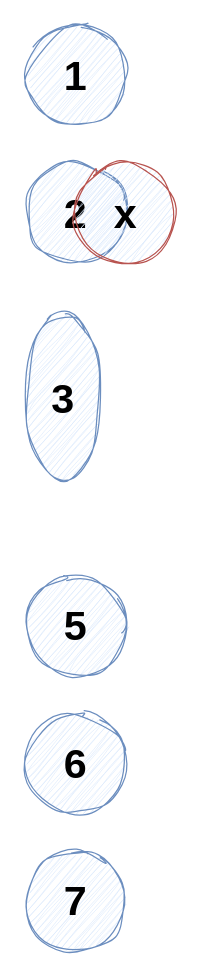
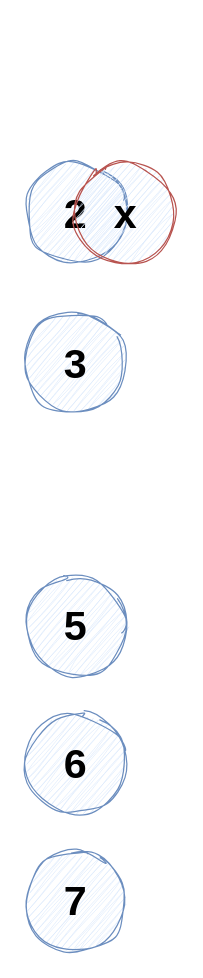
node "1": removed
node "3": size 75x169 -> 100x100
